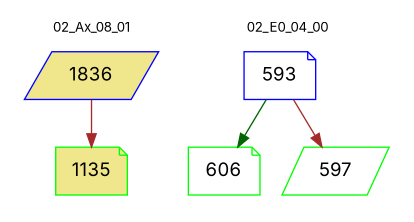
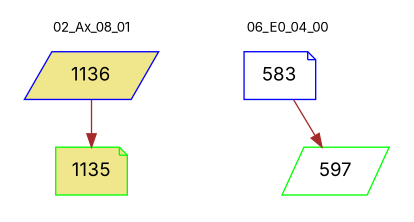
cluster "02_E0_04_00": label "02_E0_04_00" -> "06_E0_04_00"
node "1836": label "1836" -> "1136"
node "593": label "593" -> "583"
node "606": removed
